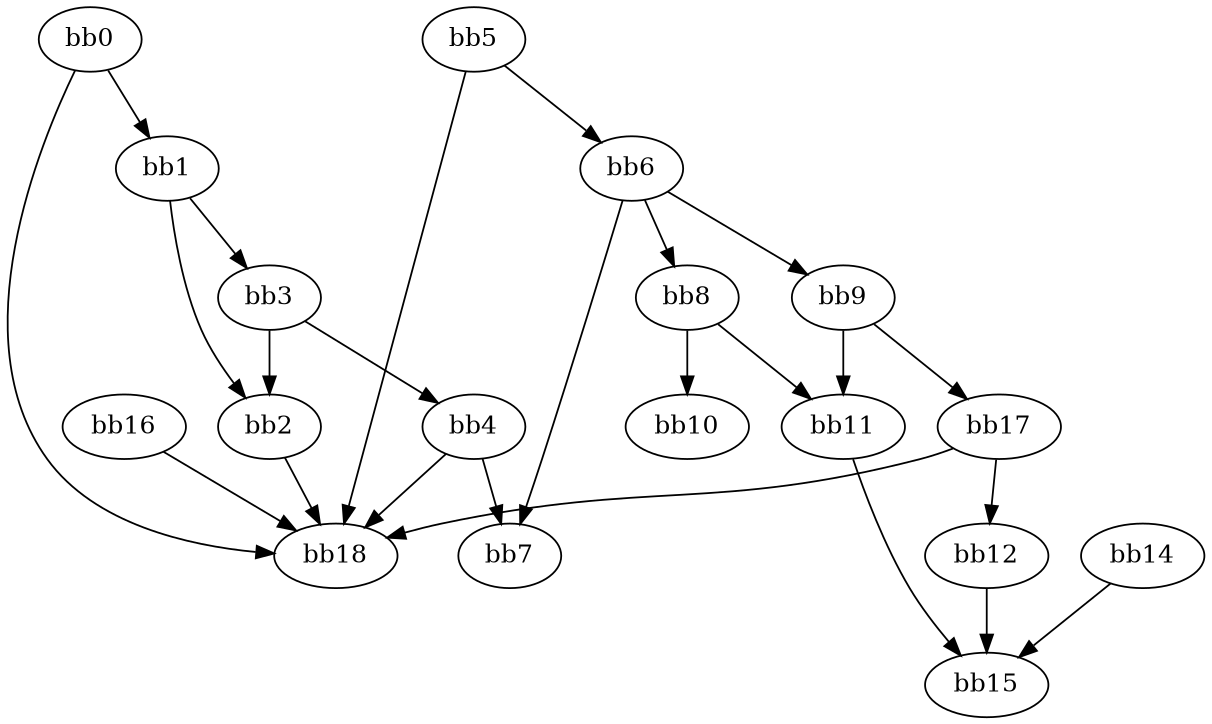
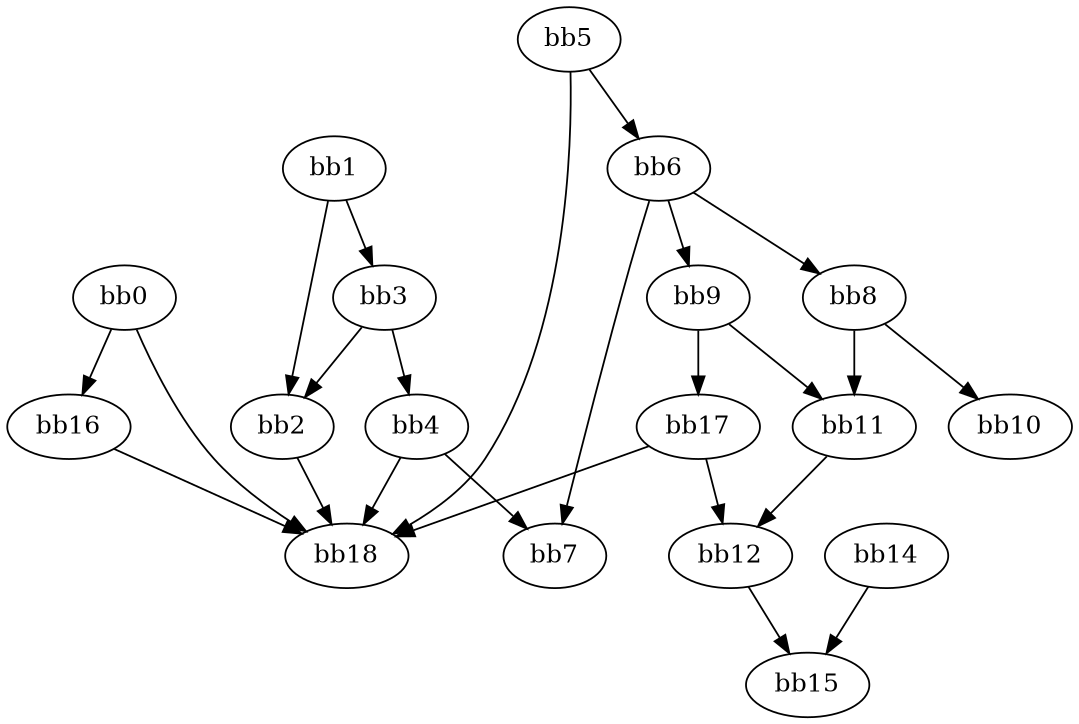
edge "bb0" -> "bb1": now "bb0" -> "bb16"
edge "bb11" -> "bb15": now "bb11" -> "bb12"
